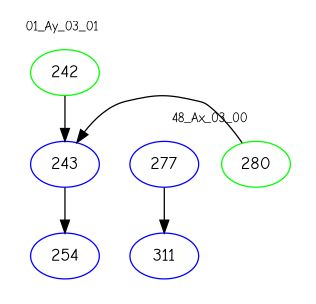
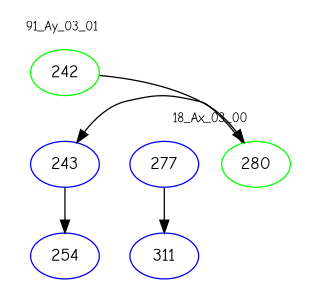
cluster "01_Ay_03_01": label "01_Ay_03_01" -> "91_Ay_03_01"
edge "242" -> "243": now "242" -> "280"
cluster "48_Ax_03_00": label "48_Ax_03_00" -> "18_Ax_03_00"
